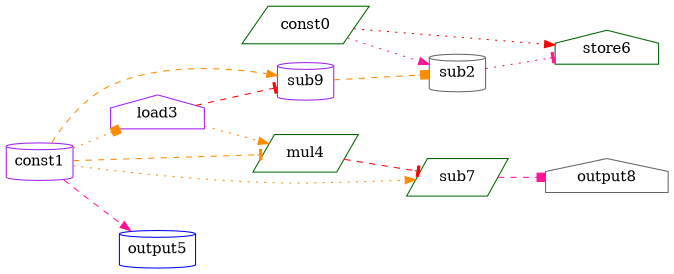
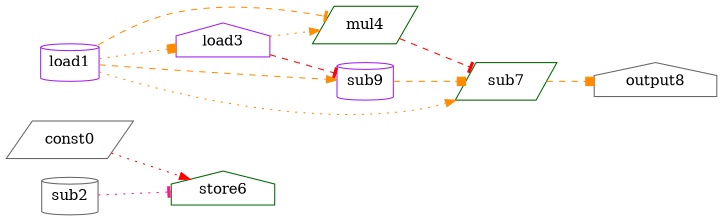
node "const0": color darkgreen -> gray40
edge "const0" -> "sub2": removed
edge "sub9" -> "sub2": now "sub9" -> "sub7"
node "const1": label "const1" -> "load1"
edge "sub7" -> "output8": color deeppink -> darkorange
node "output5": removed
